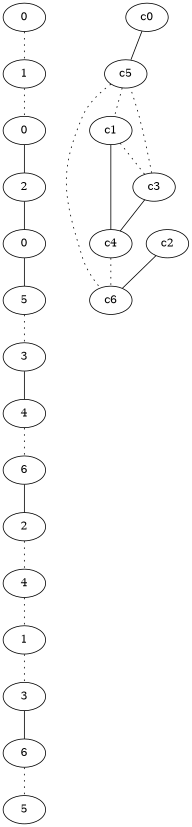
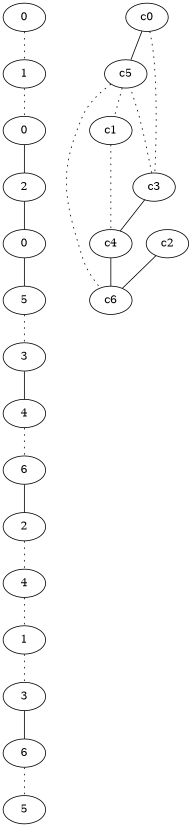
edge "c1" -- "c3": now "c0" -- "c3"
edge "c1" -- "c4": style solid -> dotted
edge "c4" -- "c6": style dotted -> solid
